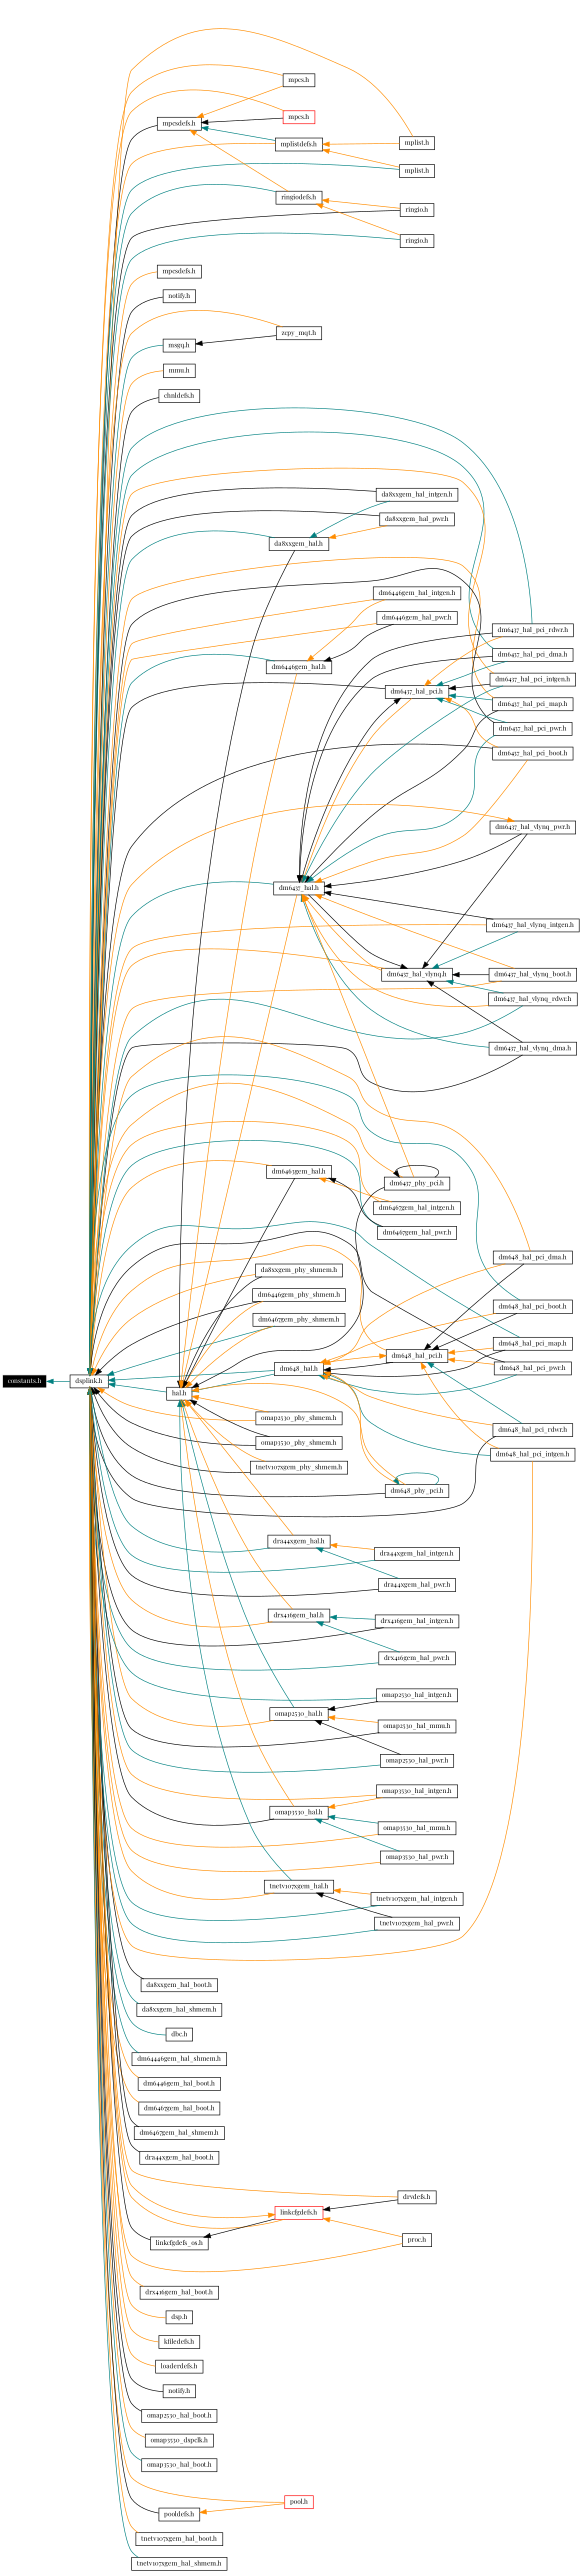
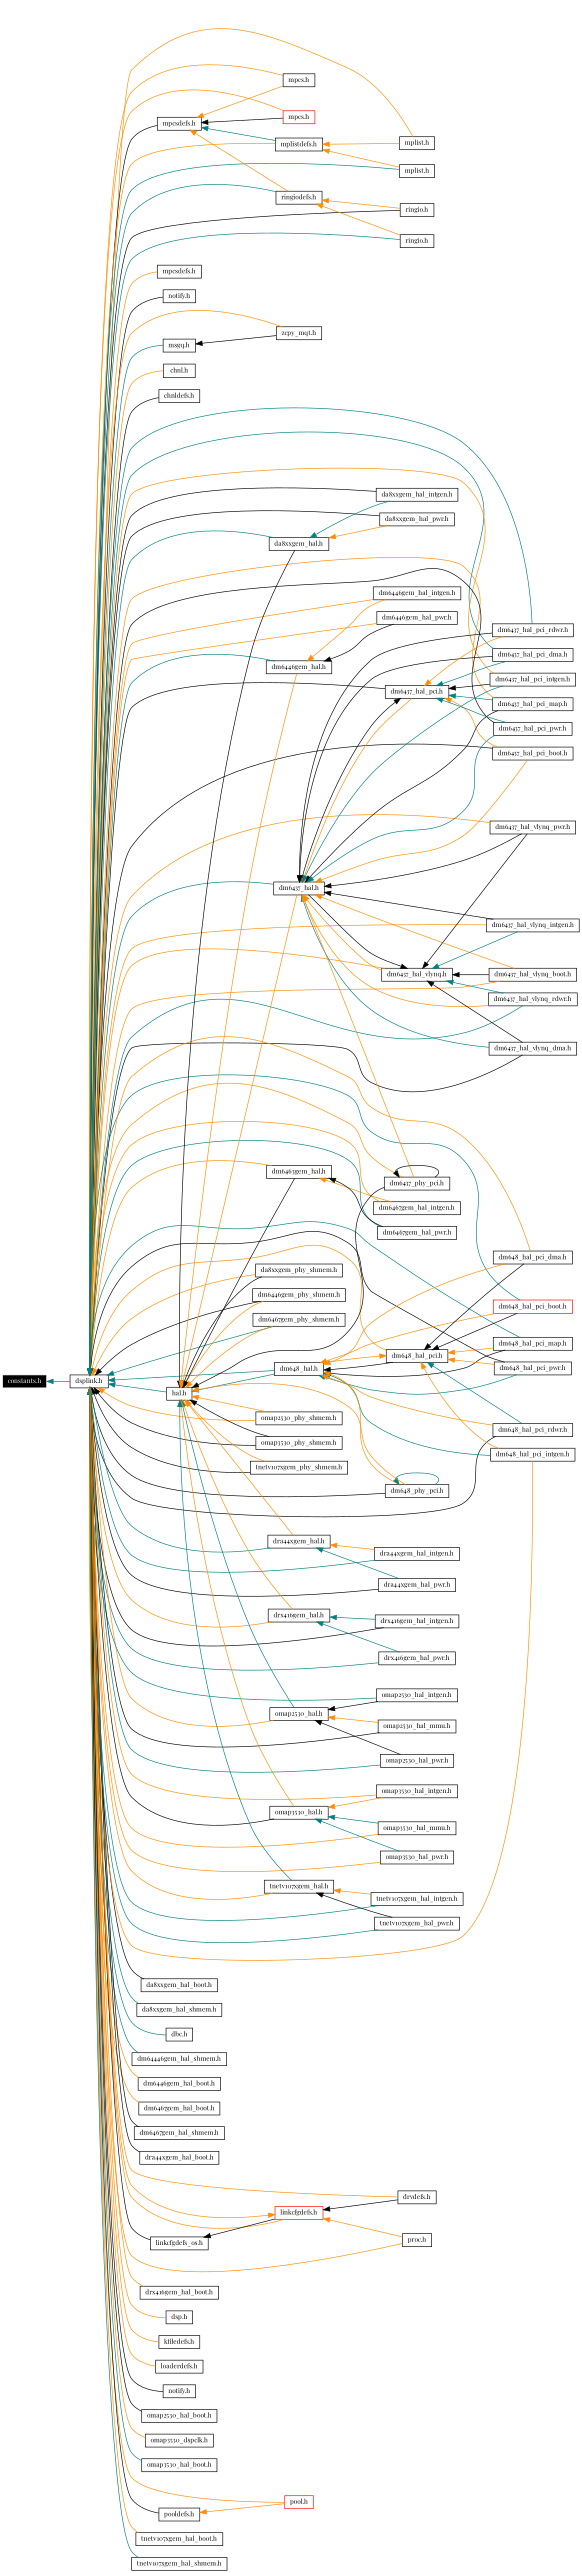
node "mmu.h": label "mmu.h" -> "chnl.h"
edge "dsplink.h" -> "dm6437_hal_vlynq_pwr.h": reversed
node "dm648_hal_pci_boot.h": color black -> red
